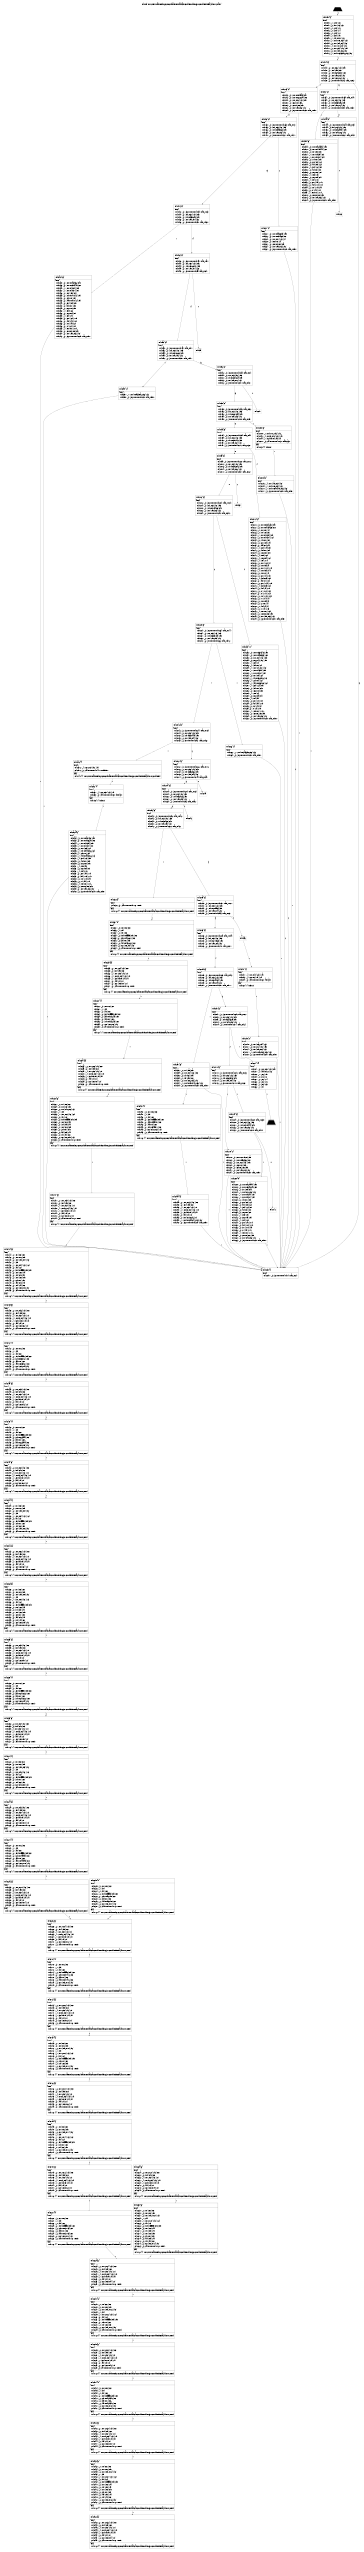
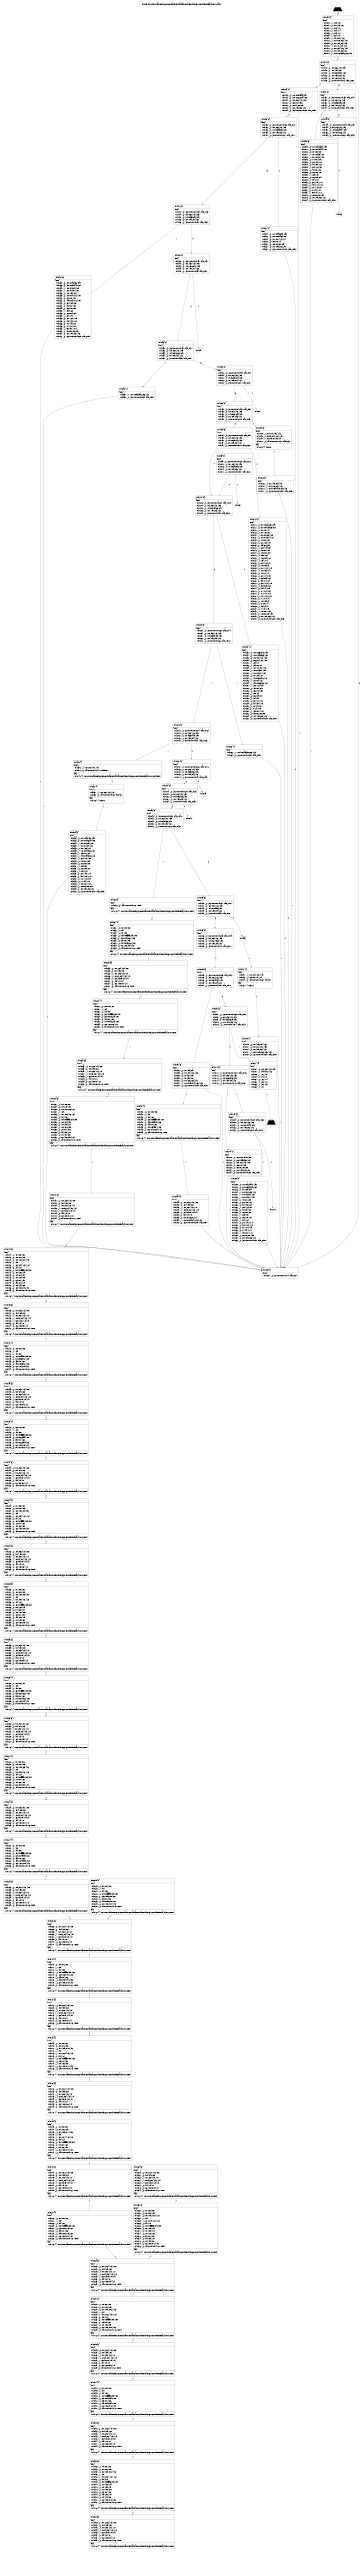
edge "0x401fe4 [25]" -> "0x401ffd [25]": now "0x401fe4 [25]" -> "0x402016 [25]"
